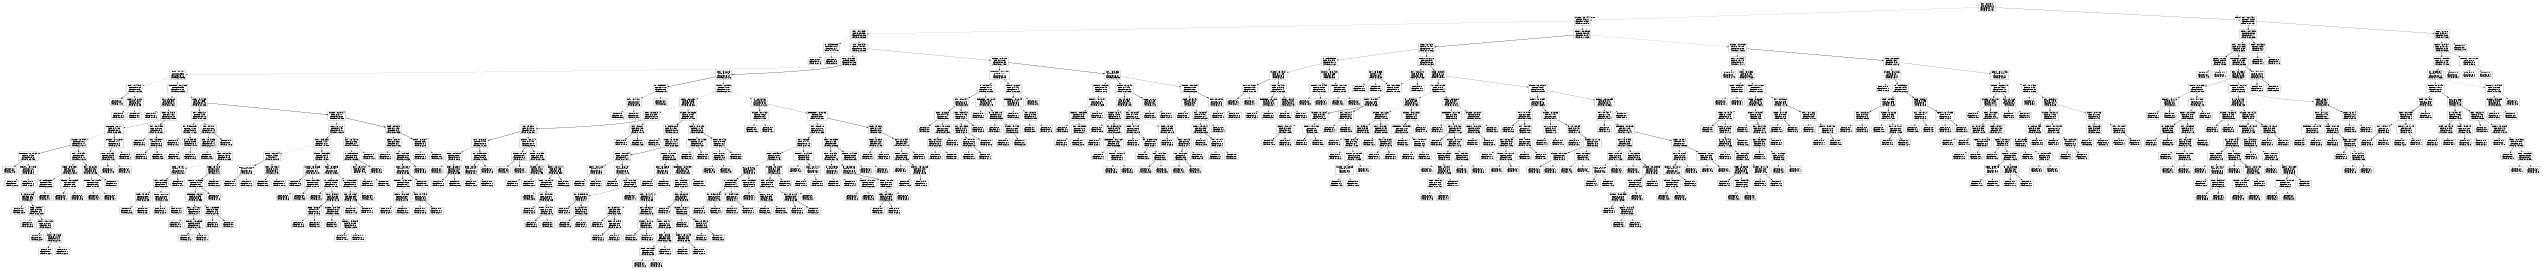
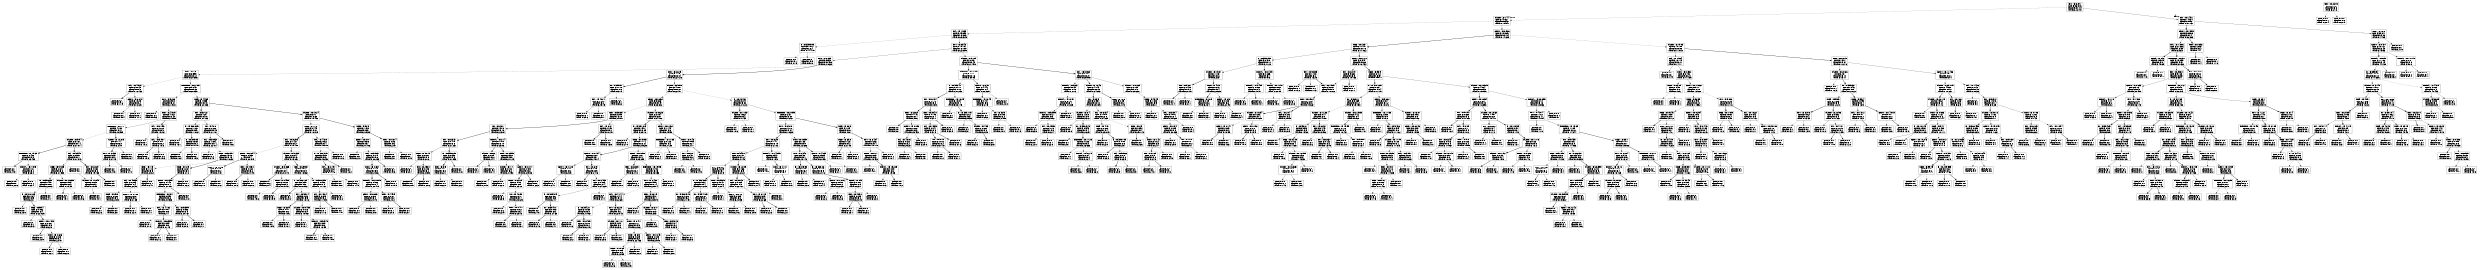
edge "LSTAT <= 8.265 mse = 2.125 samples = 8 value = 29.238" -> "TAX <= 264.5 mse = 0.18 samples = 3 value = 27.8": removed
edge "LSTAT <= 11.845 mse = 0.023 samples = 2 value = 19.55" -> "mse = 0.0 samples = 1 value = 19.7": reversed
